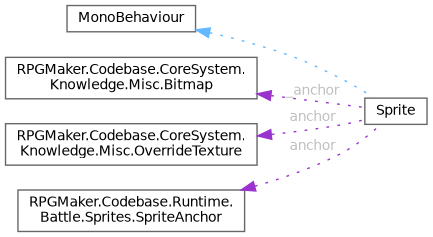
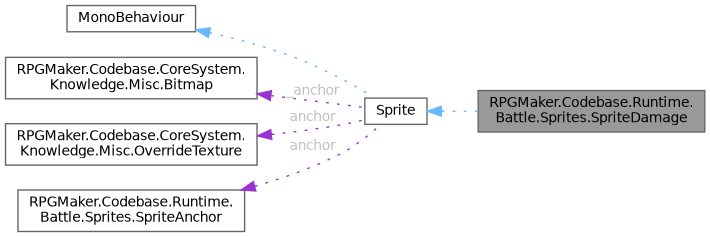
node "RPGMaker.Codebase.Runtime. Battle.Sprites.SpriteDamage": added
